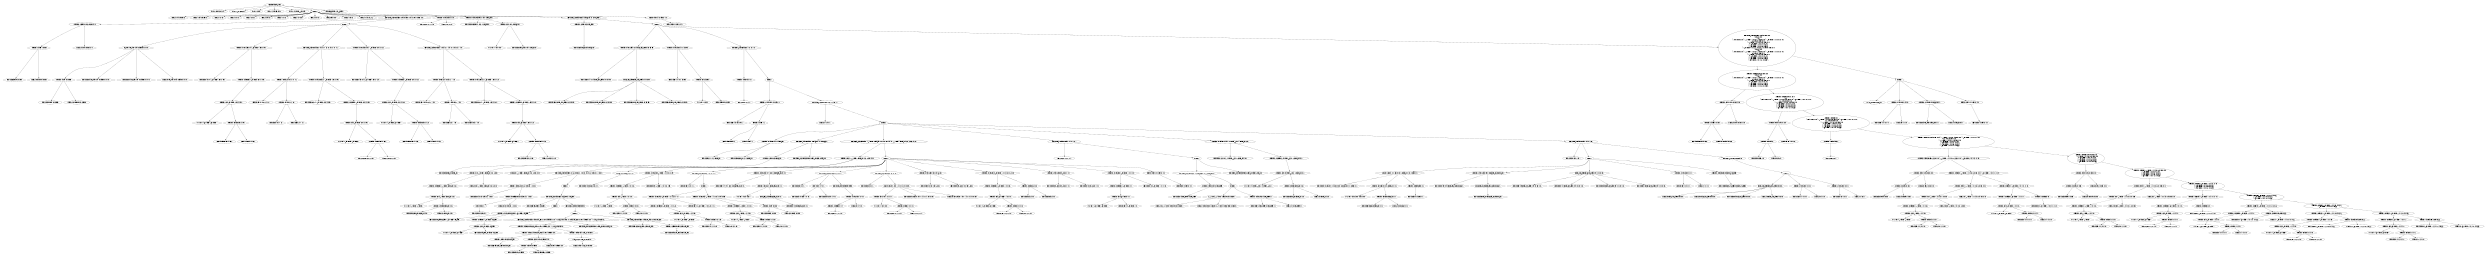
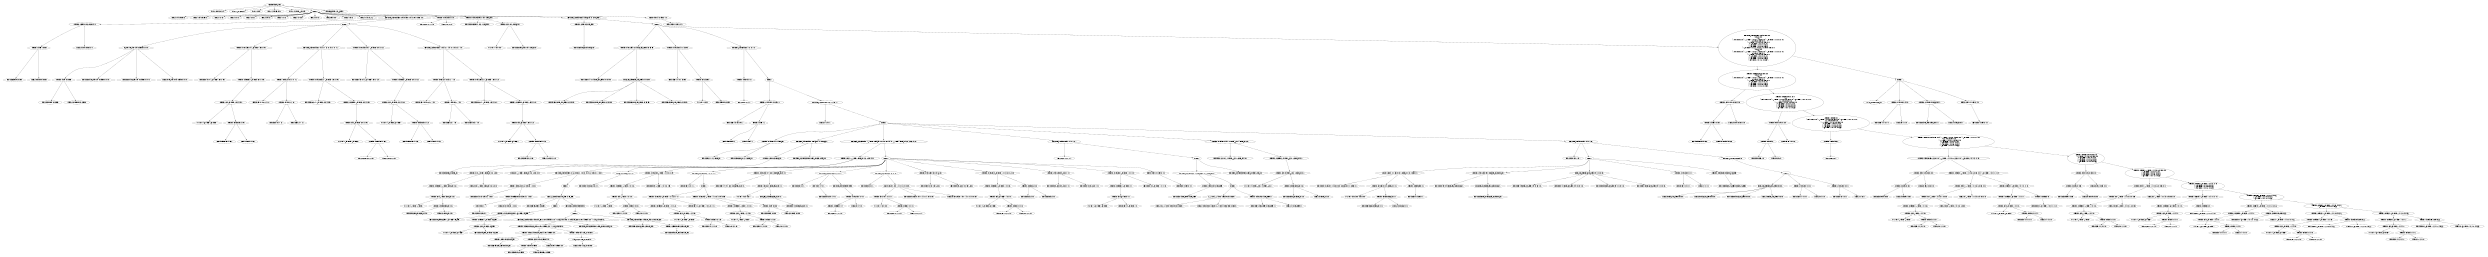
node "(CONTROL_STRUCTURE,if ( big_free ),if ( big_free ))": label "(CONTROL_STRUCTURE,if ( big_free ),if ( big_free ))" -> "(LITERAL_STRUCTURE,if ( big_free ),if ( big_free ))"
node "(IDENTIFIER,v17,strcpy(v17, a1))": removed
